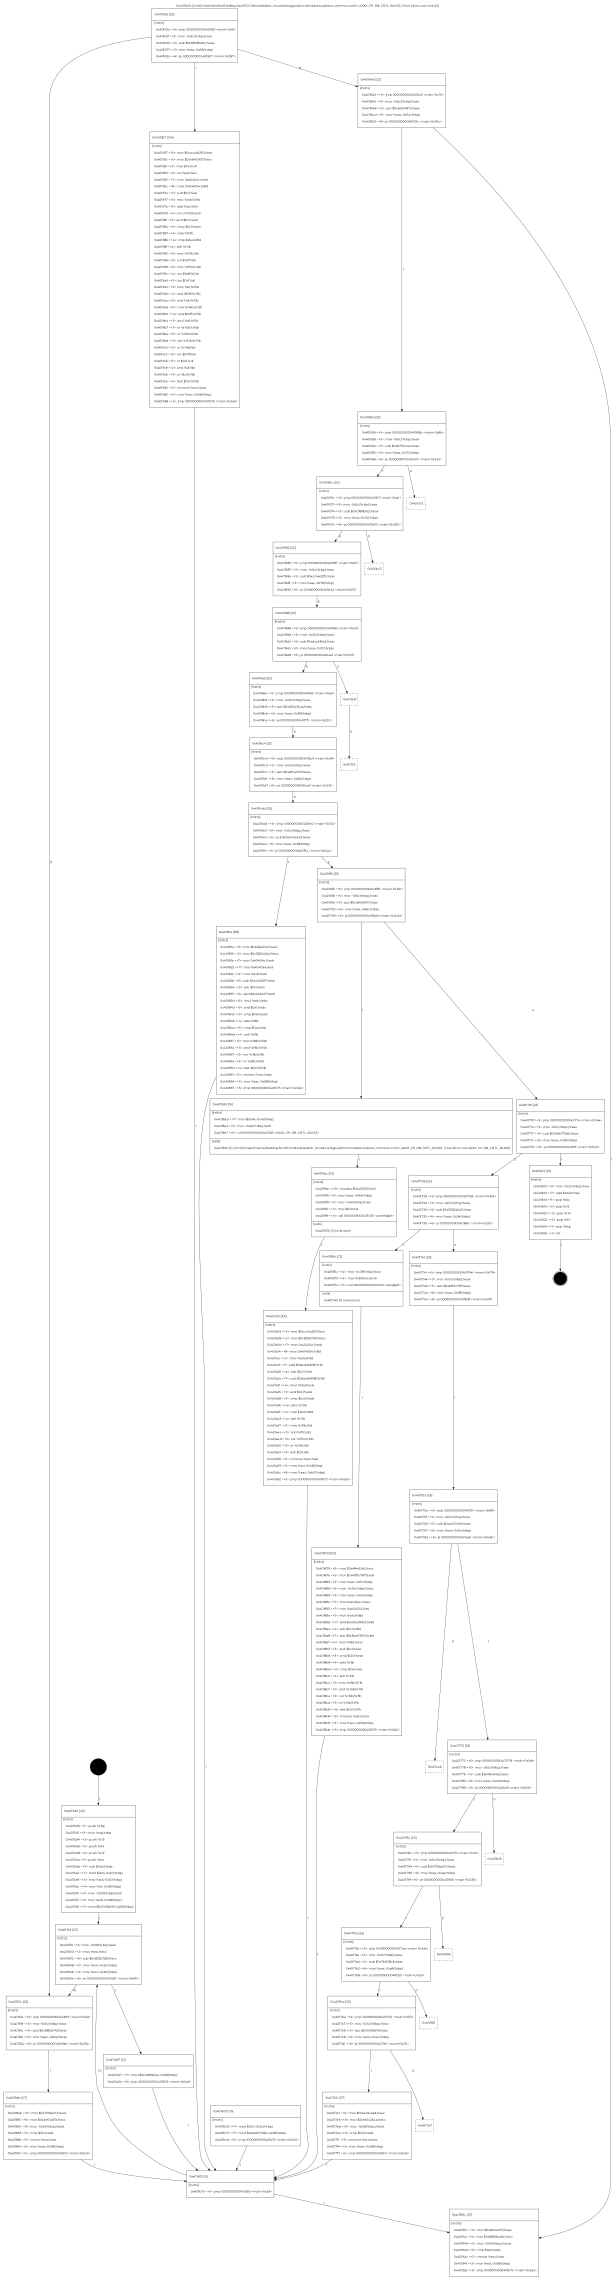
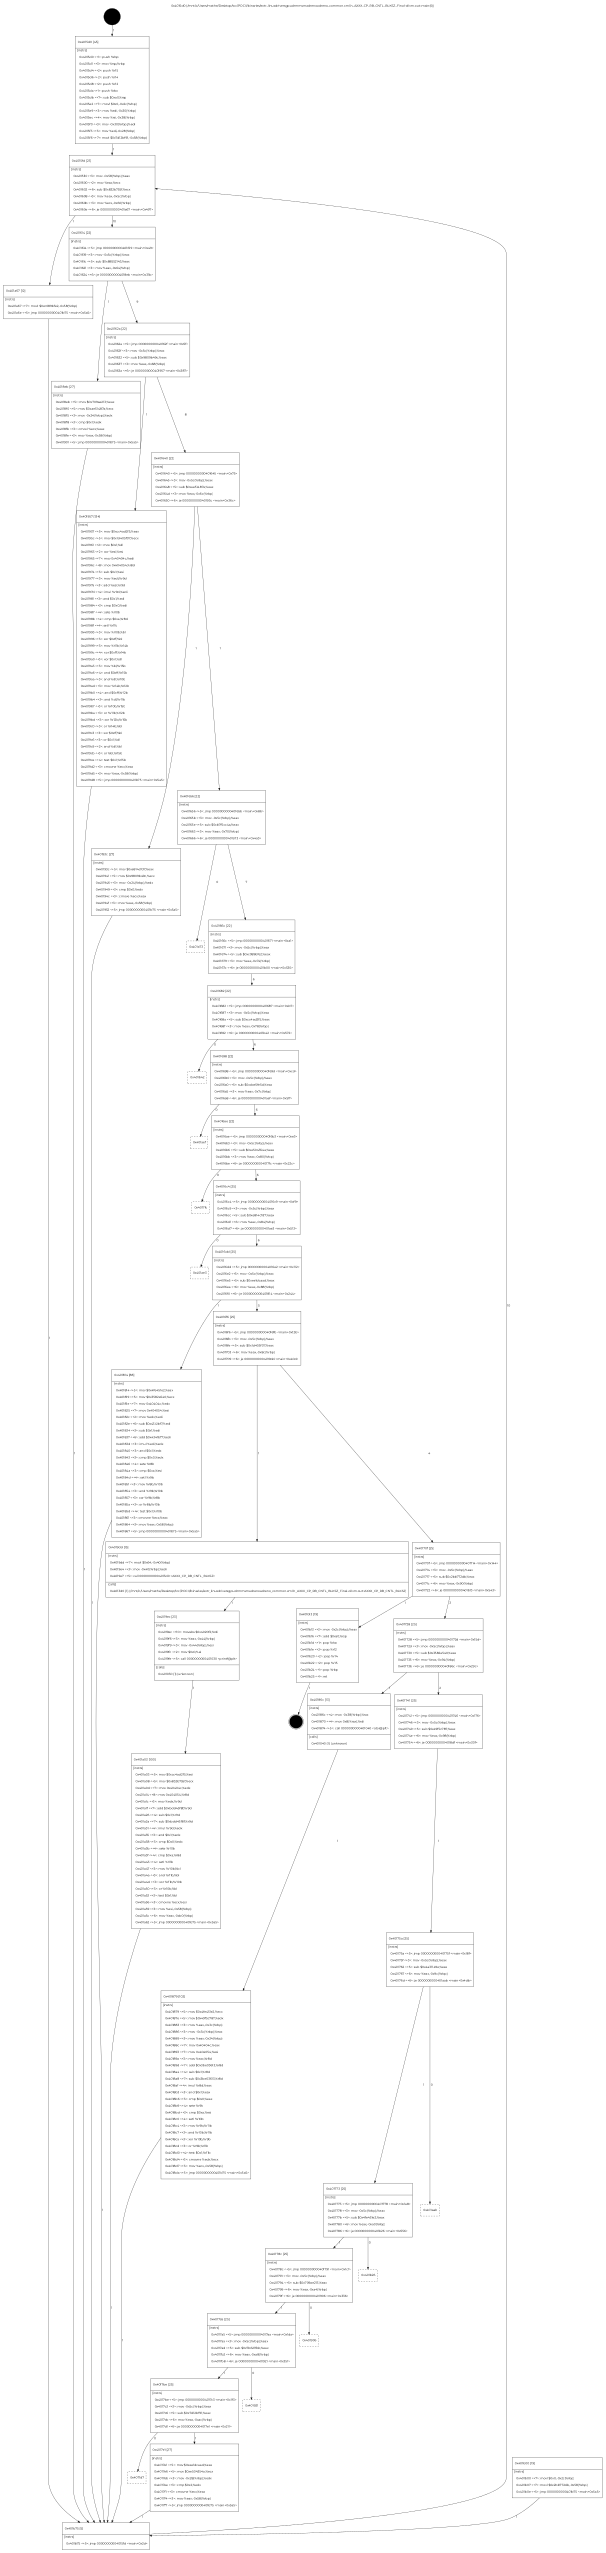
edge "0x40166c [22]" -> "0x401b42": now "0x401682 [22]" -> "0x401b42"
edge "0x401aef" -> "0x4017fc": now "0x4016ae [22]" -> "0x4017fc"
edge "0x40162a [22]" -> "0x401614 [22]": reversed
node "0x401ae3": added
edge "0x401b75 [5]" -> "0x40193c [27]": reversed
